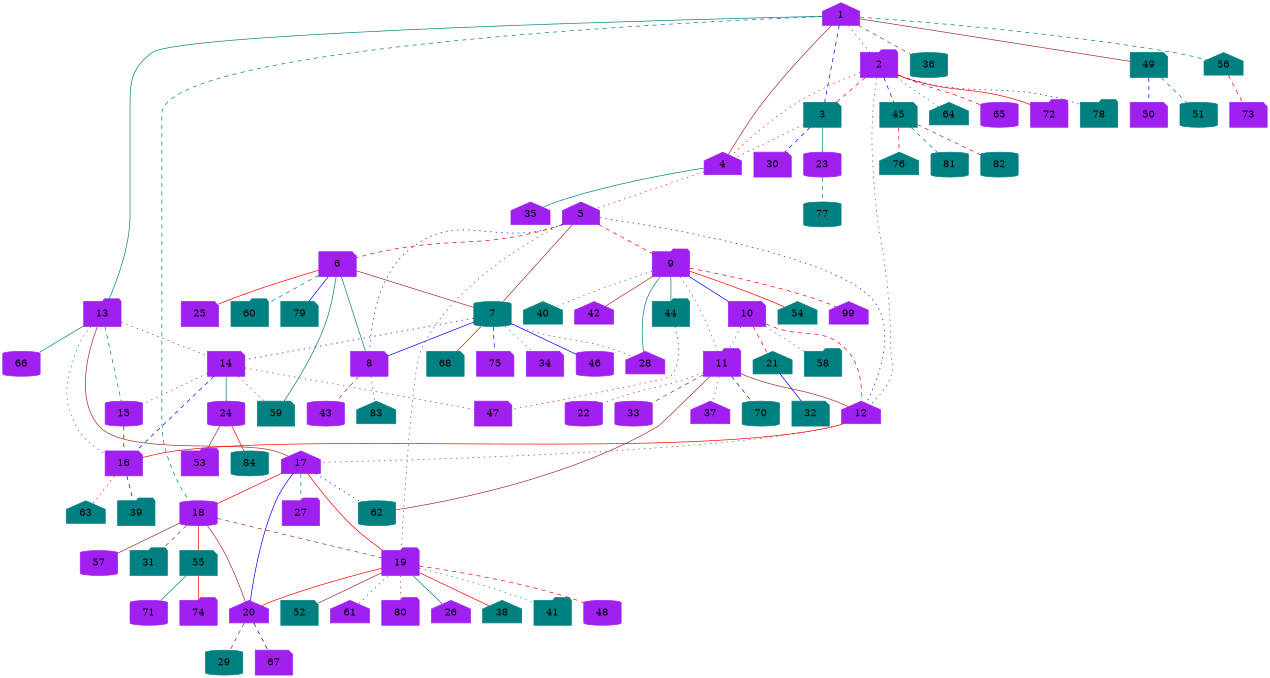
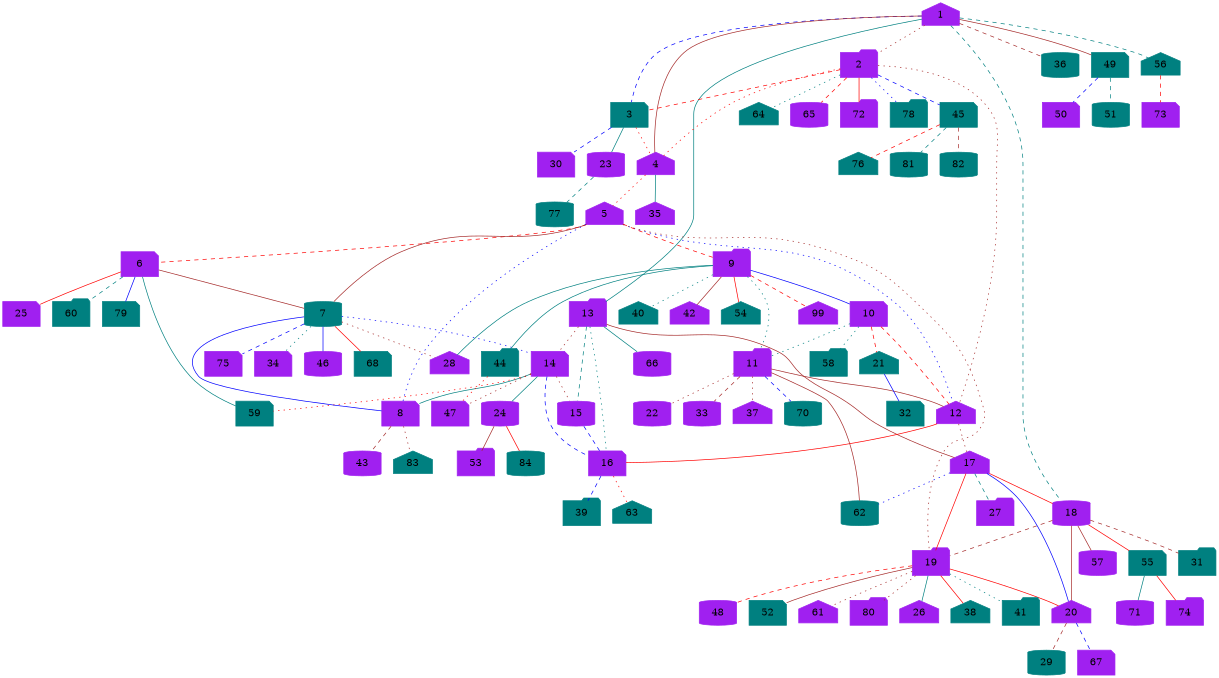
edge "6" -- "8": now "14" -- "8"
